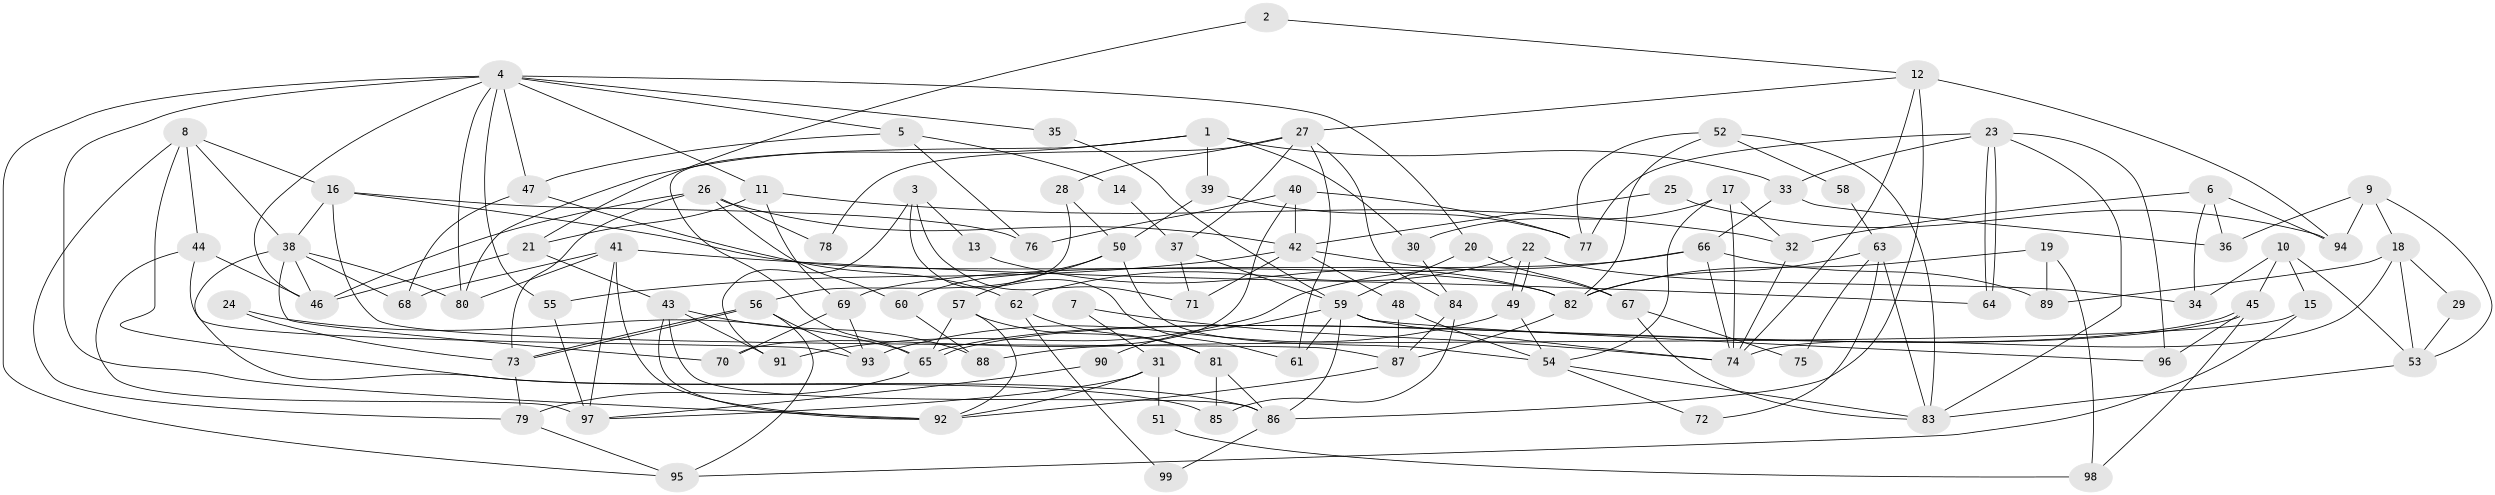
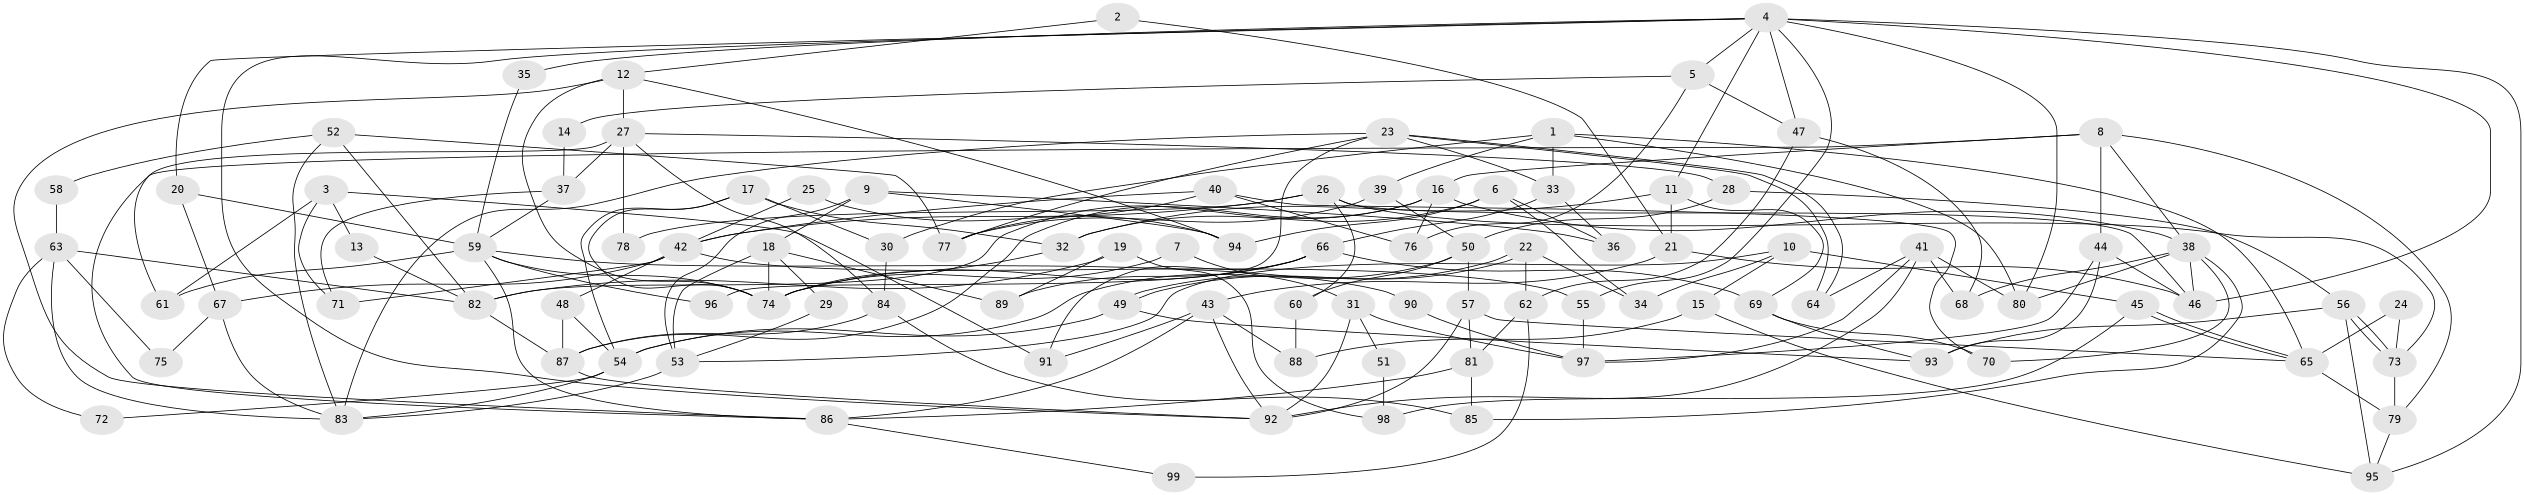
edge "45" -- "96": removed
